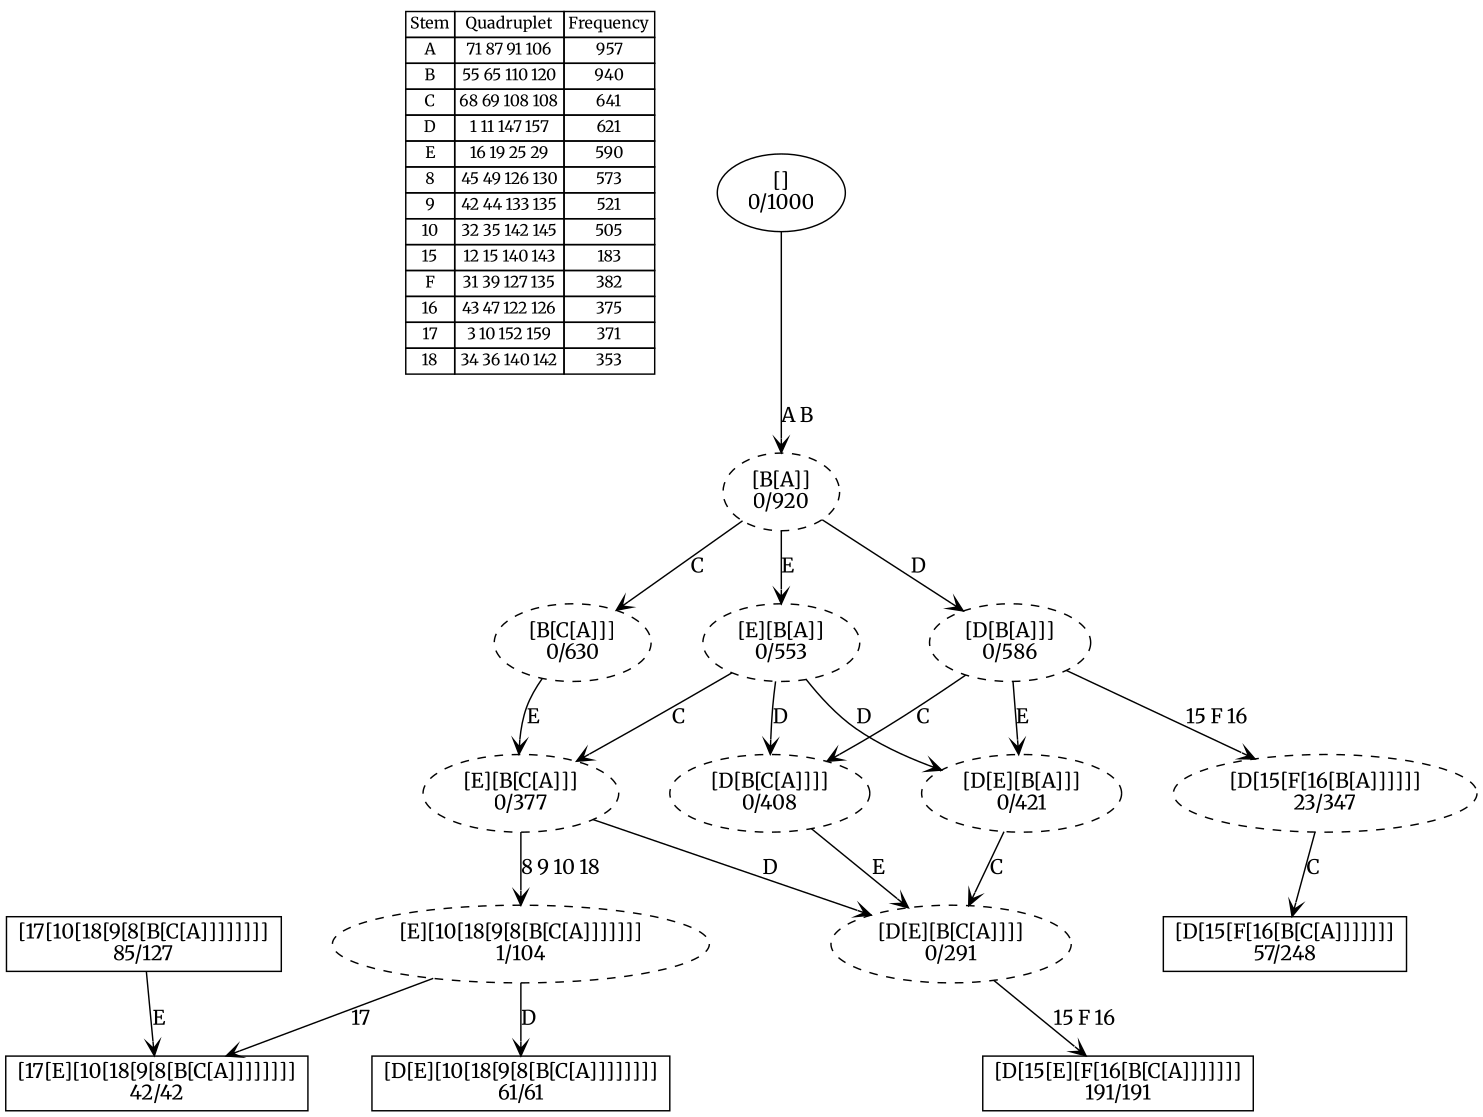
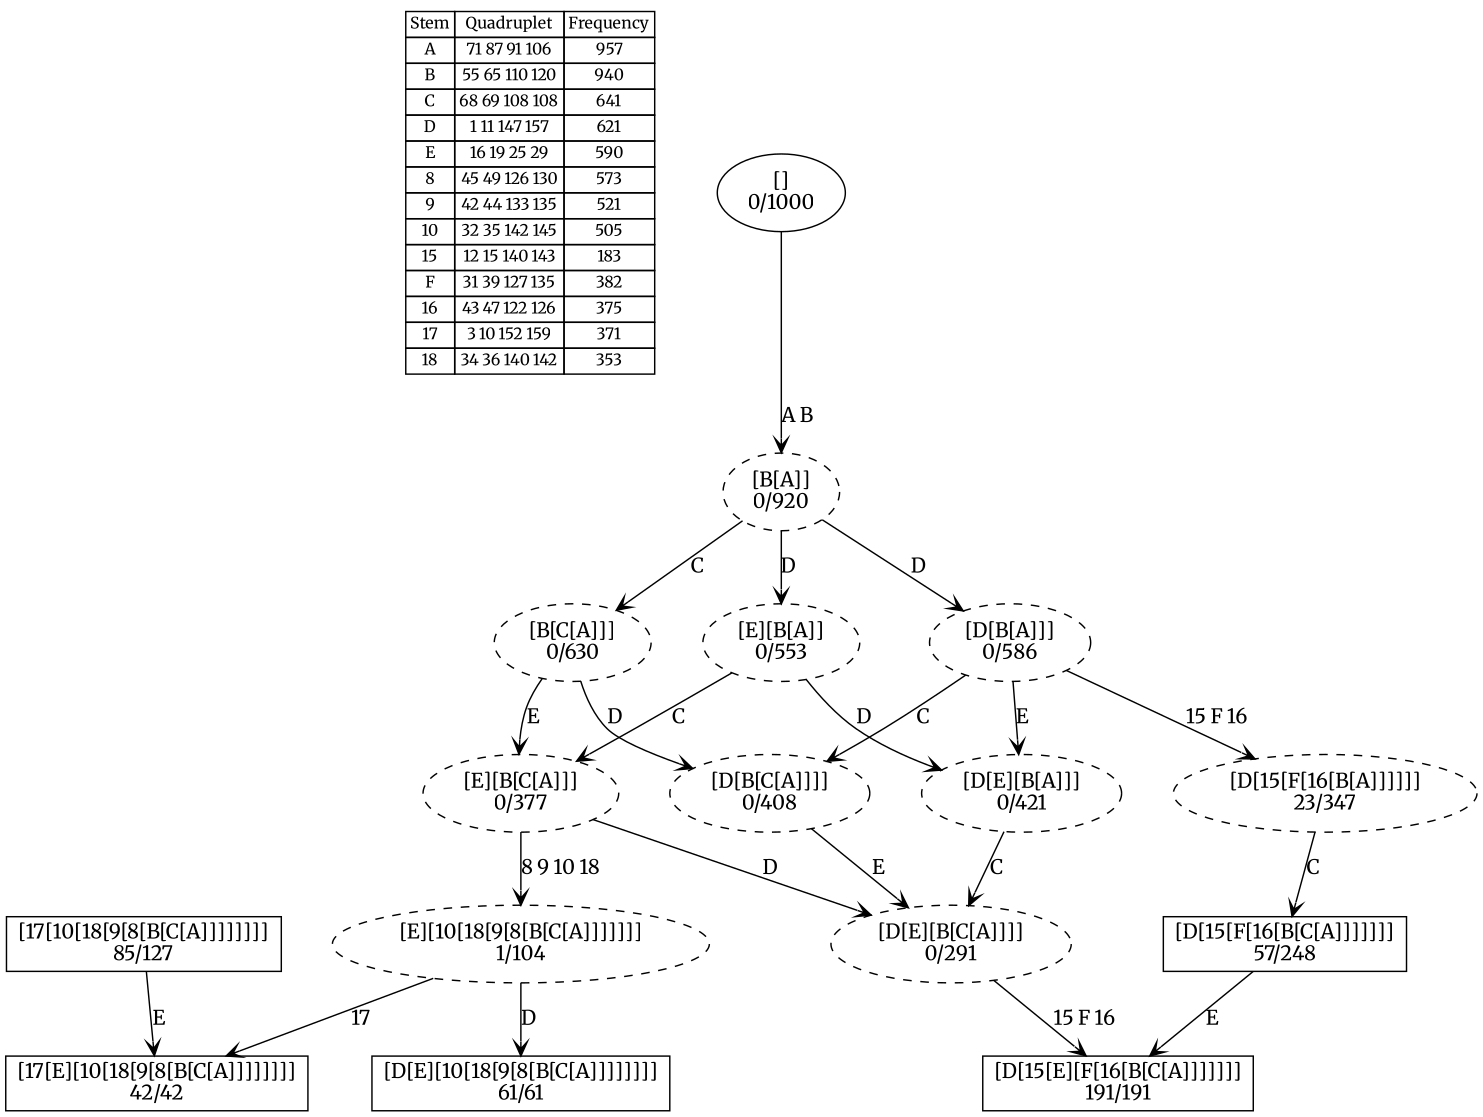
edge "[B[A]] 0/920" -> "[E][B[A]] 0/553": label "E " -> "D "
edge "[E][B[A]] 0/553" -> "[D[B[C[A]]]] 0/408": now "[B[C[A]]] 0/630" -> "[D[B[C[A]]]] 0/408"
edge "[D[15[F[16[B[C[A]]]]]]] 57/248" -> "[D[15[E][F[16[B[C[A]]]]]]] 191/191": added, label "E"
